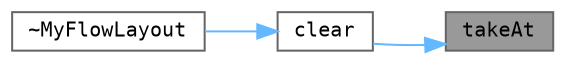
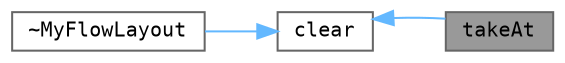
edge "clear" -> "takeAt": reversed
